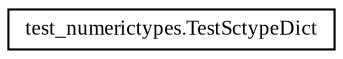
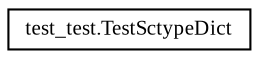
node "test_numerictypes.TestSctypeDict": label "test_numerictypes.TestSctypeDict" -> "test_test.TestSctypeDict"
